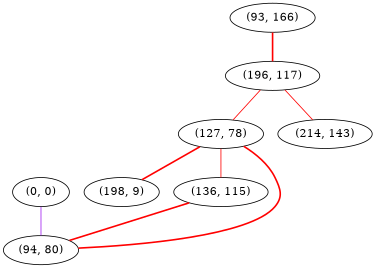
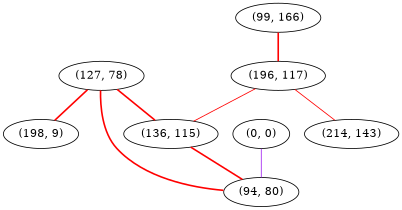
node "(93, 166)": label "(93, 166)" -> "(99, 166)"
edge "(196, 117)" -- "(127, 78)": now "(196, 117)" -- "(136, 115)"
edge "(127, 78)" -- "(136, 115)": style solid -> bold
